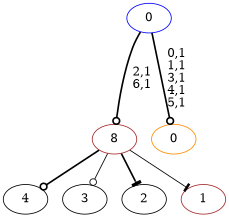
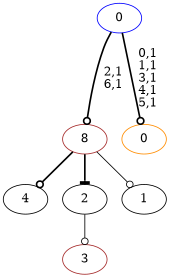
edge "8" -> "3": now "2" -> "3"
edge "8" -> "1": arrowhead tee -> odot
node "3": color black -> brown
node "1": color brown -> black
